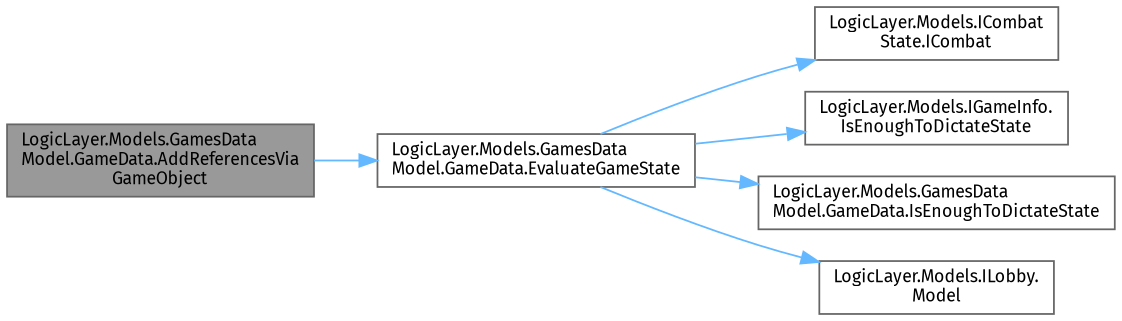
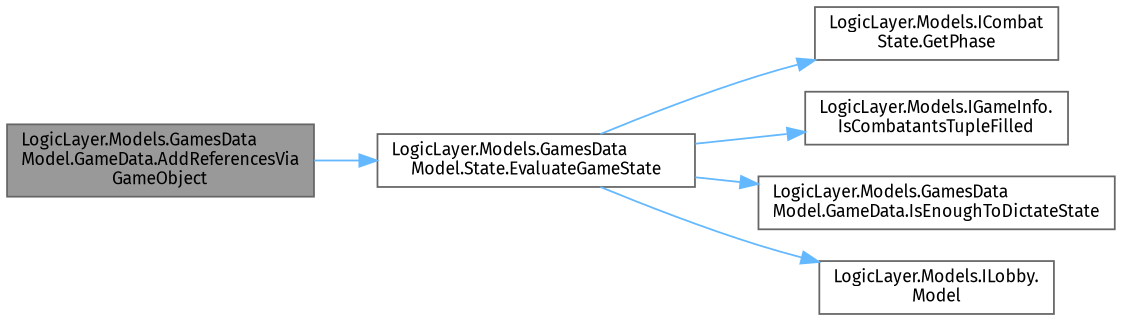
node "LogicLayer.Models.ICombat State.ICombat": label "LogicLayer.Models.ICombat State.ICombat" -> "LogicLayer.Models.ICombat State.GetPhase"
node "LogicLayer.Models.IGameInfo. IsEnoughToDictateState": label "LogicLayer.Models.IGameInfo. IsEnoughToDictateState" -> "LogicLayer.Models.IGameInfo. IsCombatantsTupleFilled"
node "LogicLayer.Models.GamesData Model.GameData.EvaluateGameState": label "LogicLayer.Models.GamesData Model.GameData.EvaluateGameState" -> "LogicLayer.Models.GamesData Model.State.EvaluateGameState"
